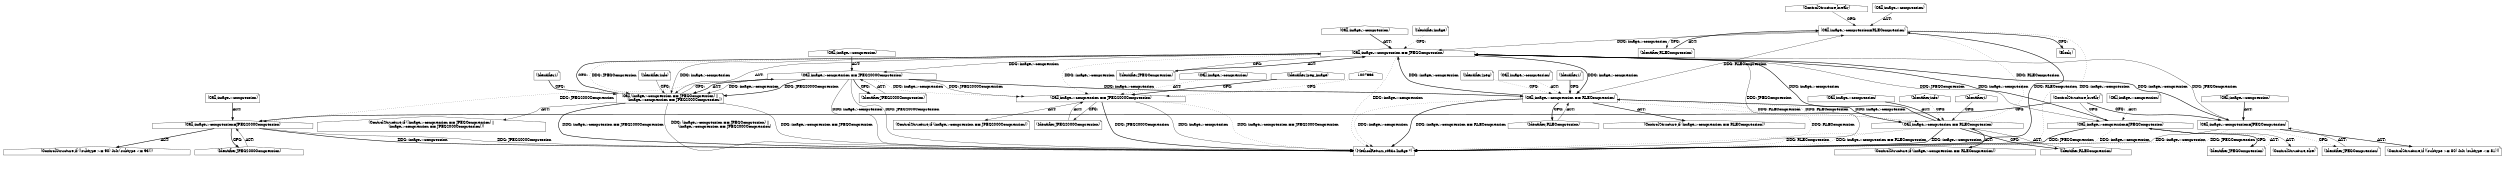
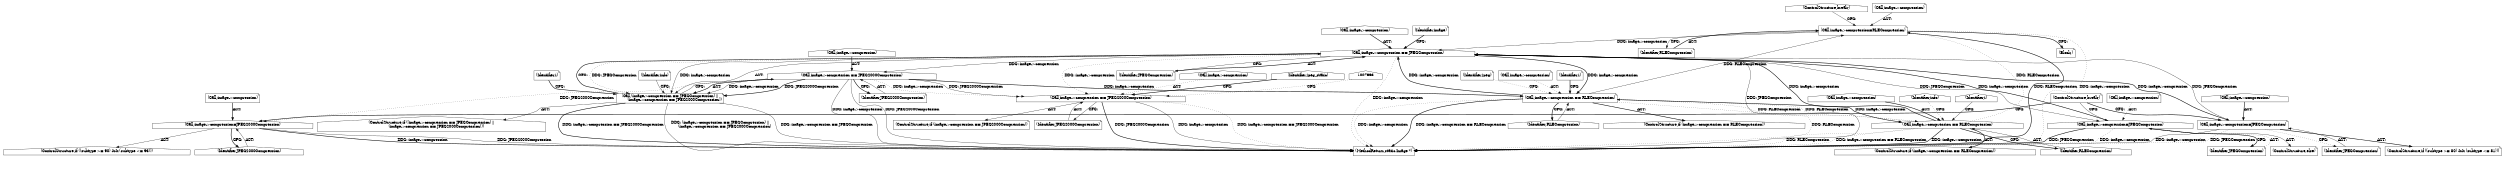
edge "(Identifier,image)" -> "(Call,image->compression == JPEGCompression)": style dotted -> bold
node "(Identifier,jpeg_image)": label "(Identifier,jpeg_image)" -> "(Identifier,jpeg_static)"
edge "(Call,image->compression=JPEG2000Compression)" -> "(ControlStructure,if ((subtype >= 90) && (subtype <= 93)))": style bold -> solid
